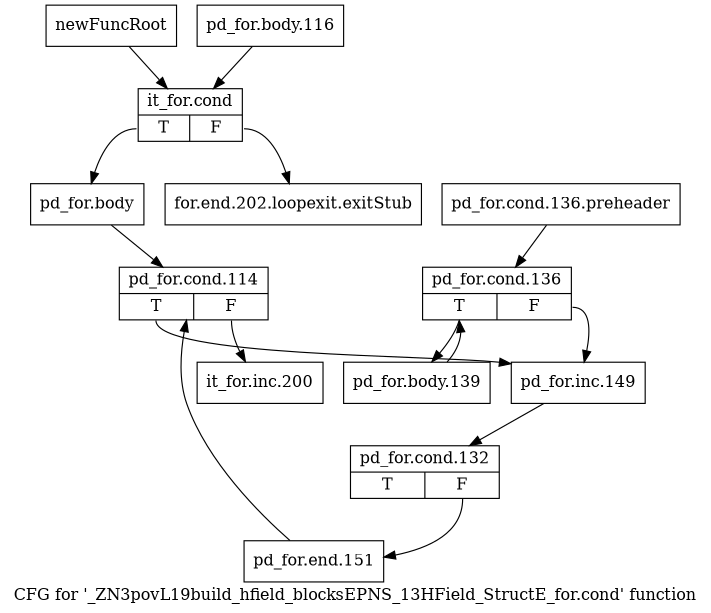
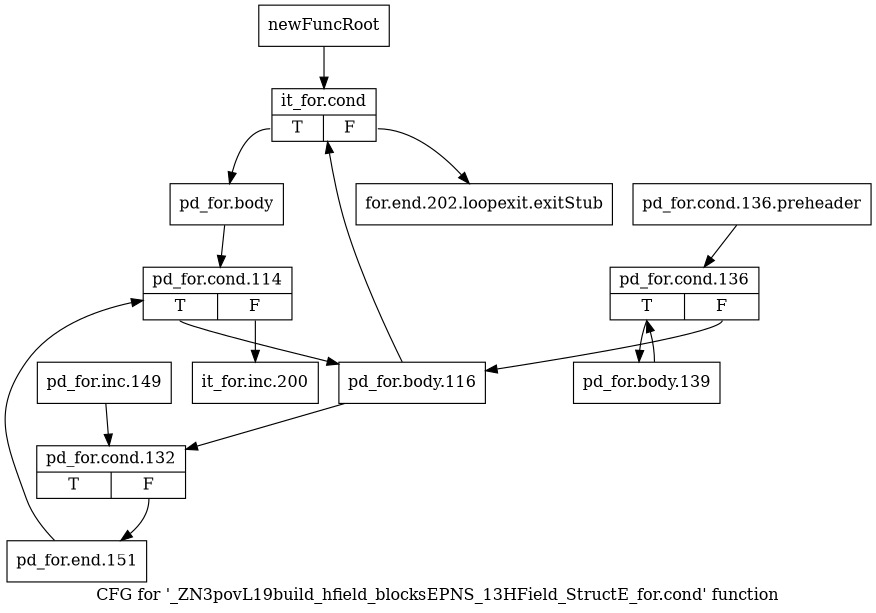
edge "pd_for.cond.136" -> "pd_for.inc.149": now "pd_for.cond.136" -> "pd_for.body.116"
edge "pd_for.cond.114" -> "pd_for.inc.149": now "pd_for.cond.114" -> "pd_for.body.116"
edge "pd_for.body.116" -> "pd_for.cond.132": added
